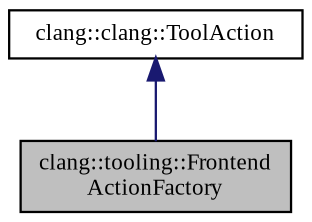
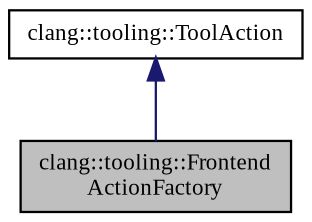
node "clang::clang::ToolAction": label "clang::clang::ToolAction" -> "clang::tooling::ToolAction"
